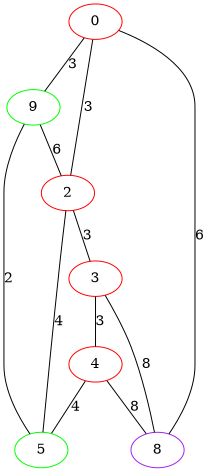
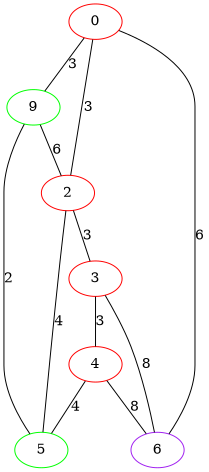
node "8": label "8" -> "6"
